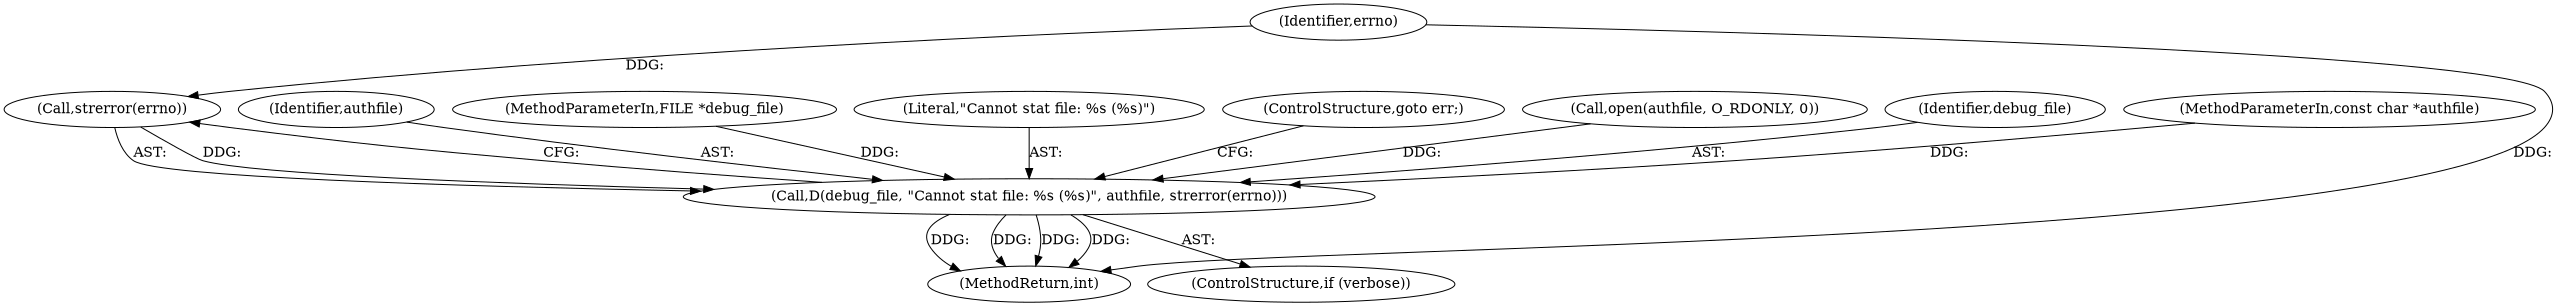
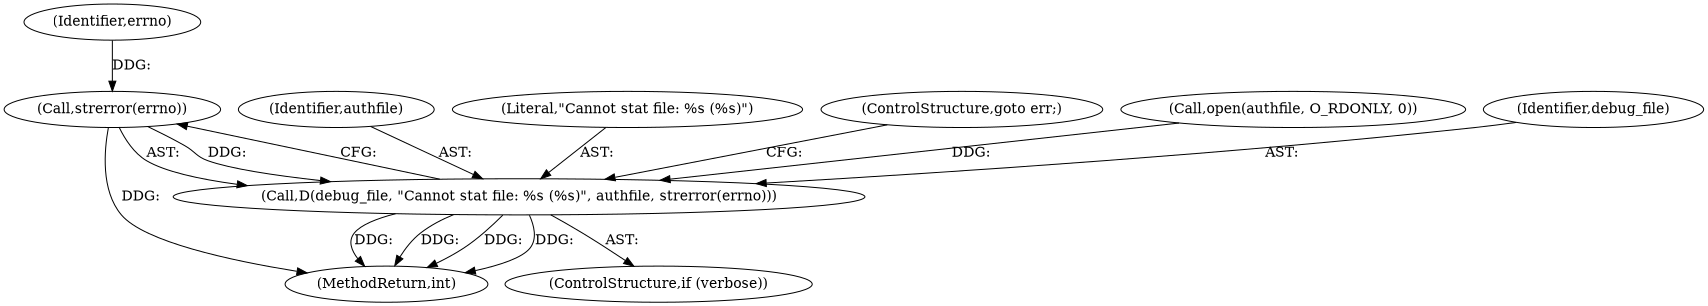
node "(MethodParameterIn,FILE *debug_file)": removed
node "(MethodParameterIn,const char *authfile)": removed
edge "(Identifier,errno)" -> "(MethodReturn,int)": now "(Call,strerror(errno))" -> "(MethodReturn,int)"
